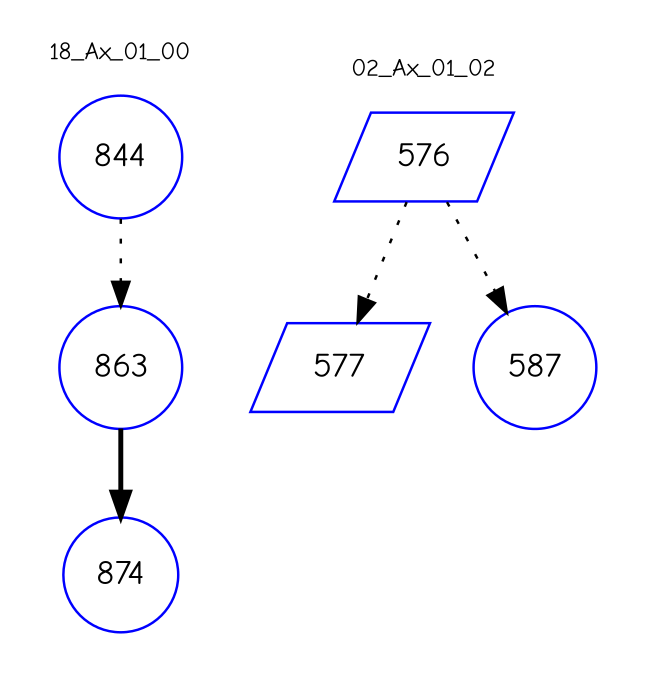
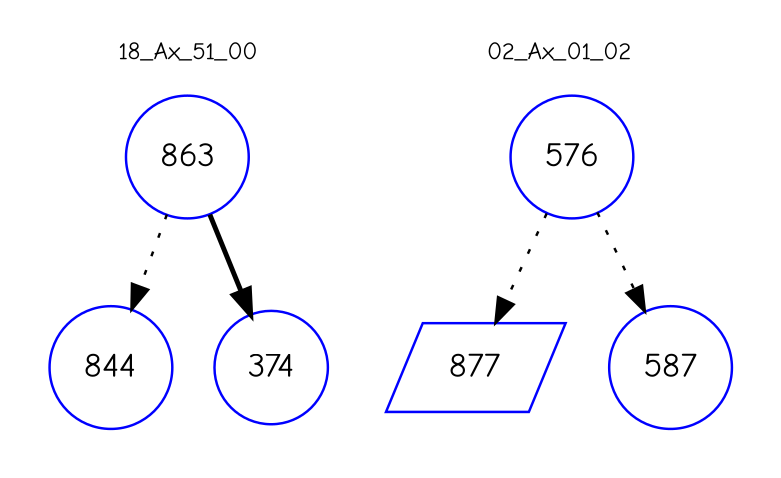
cluster "18_Ax_01_00": label "18_Ax_01_00" -> "18_Ax_51_00"
node "576": shape parallelogram -> circle
edge "844" -> "863": reversed
node "577": label "577" -> "877"
node "874": label "874" -> "374"
